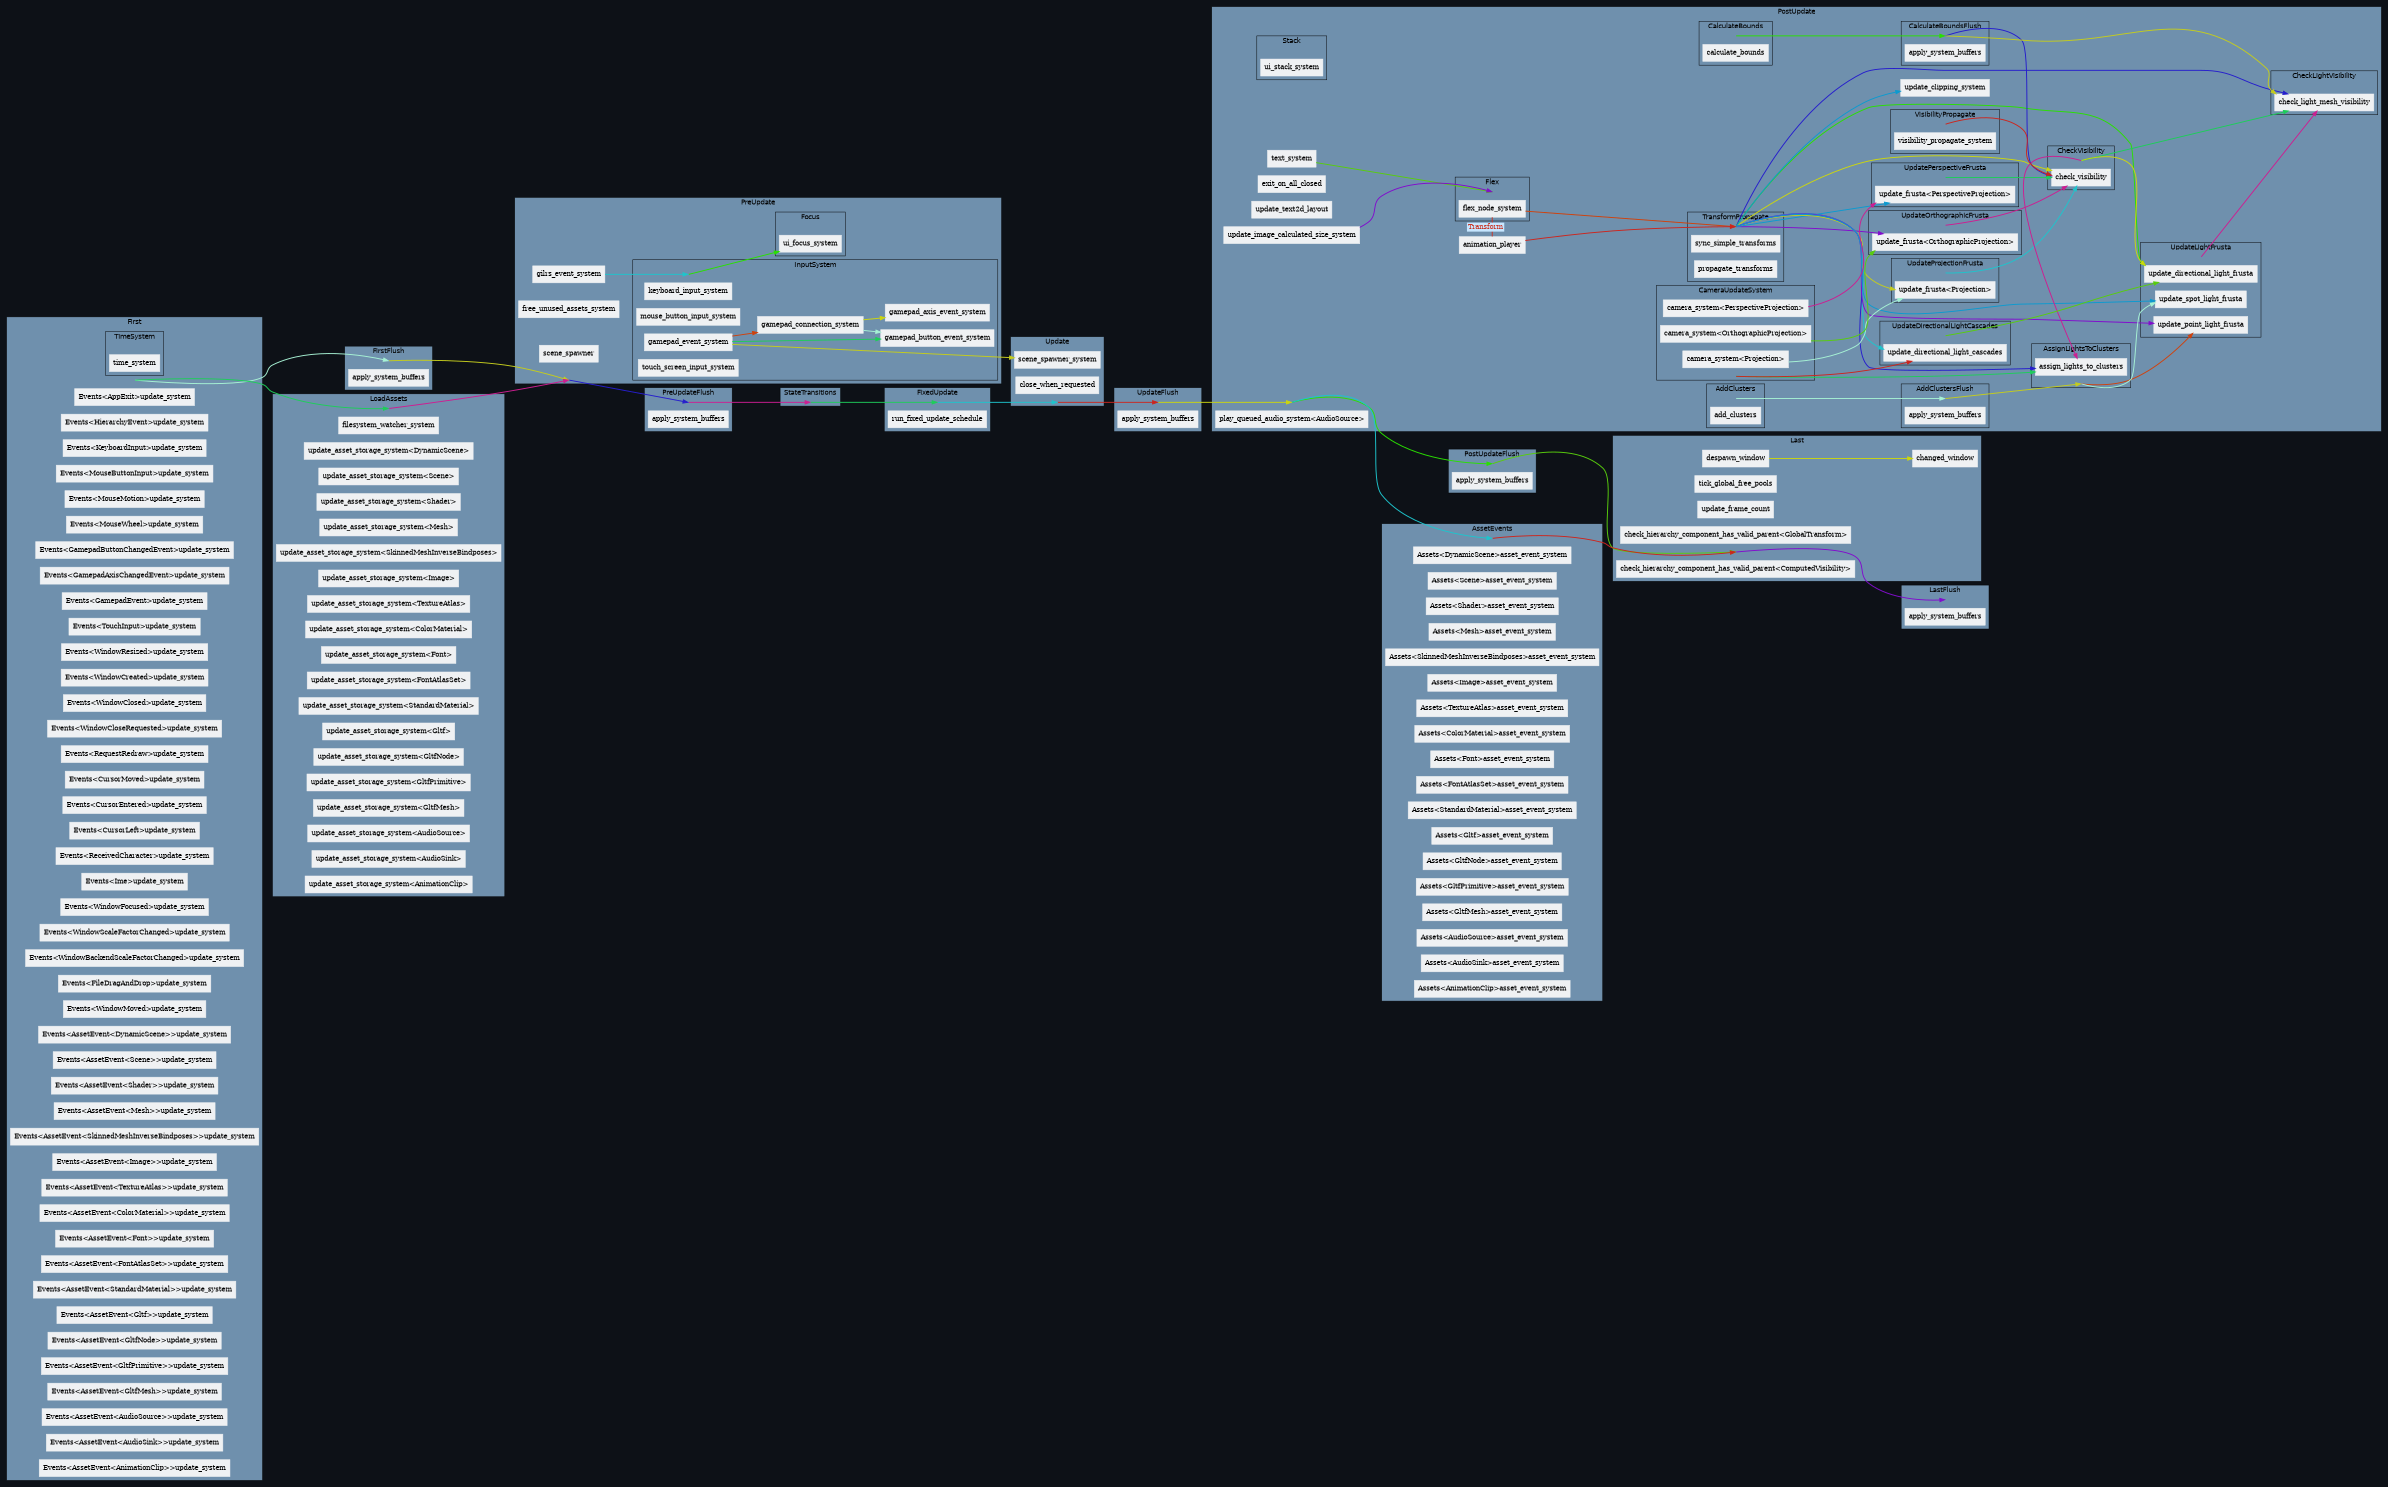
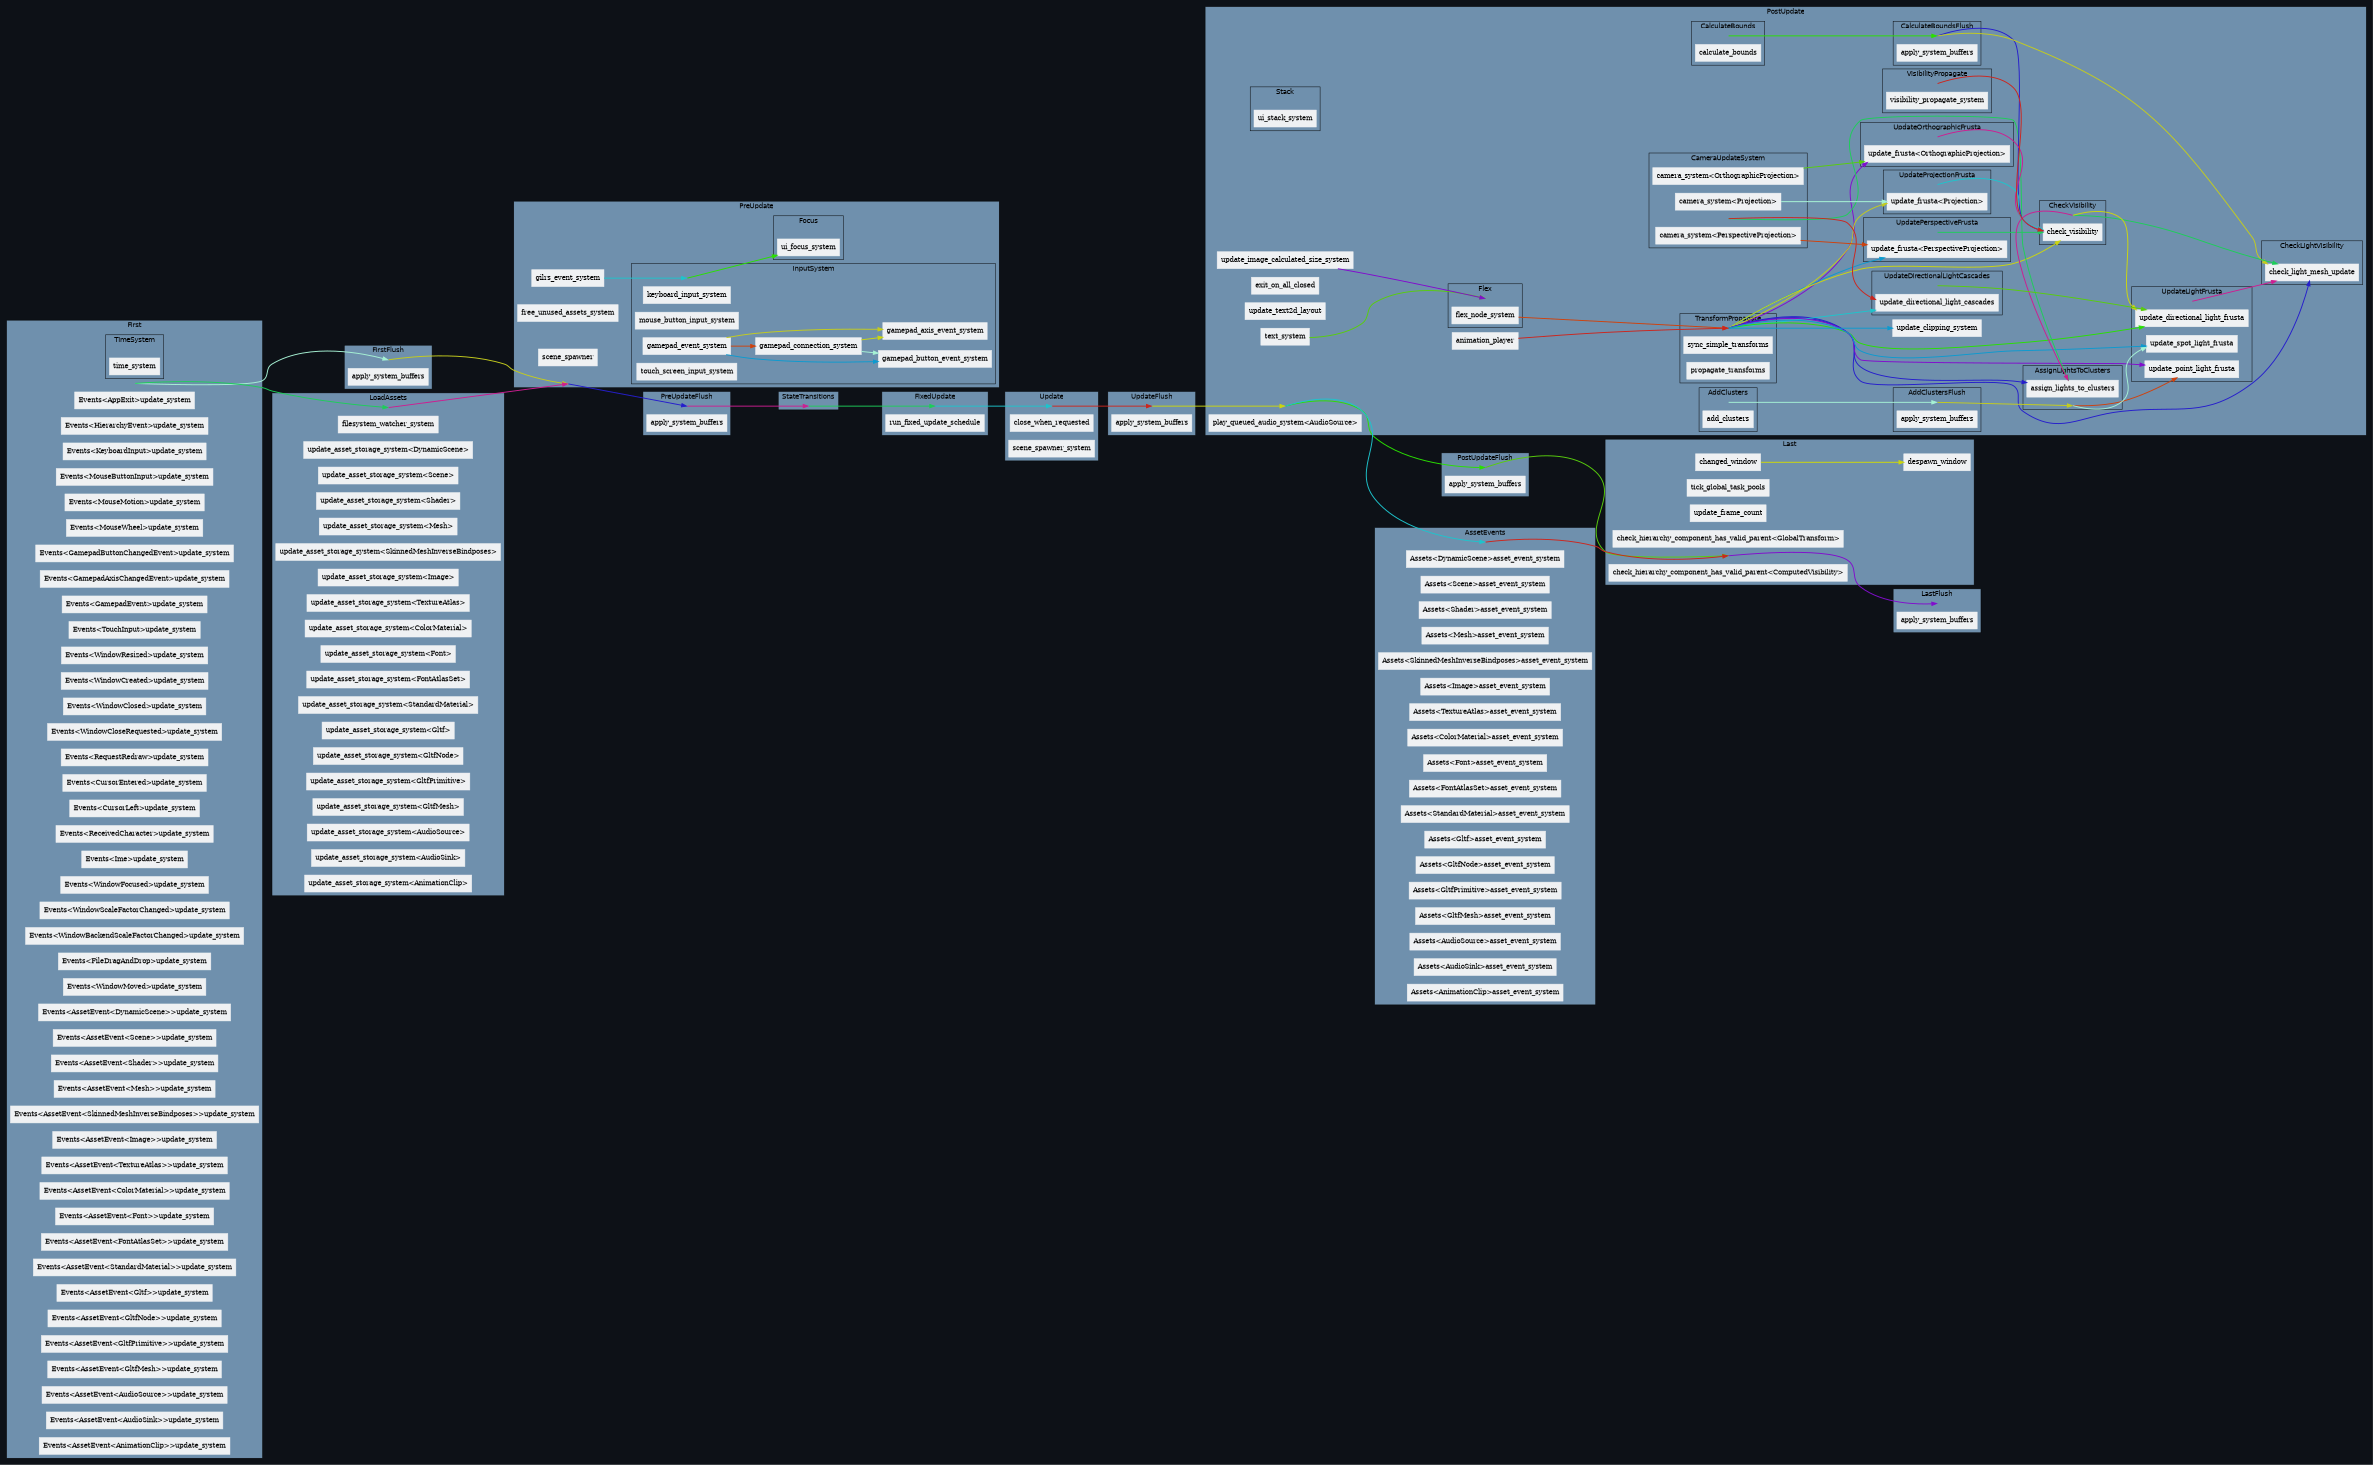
node "check_light_mesh_visibility": label "check_light_mesh_visibility" -> "check_light_mesh_update"
edge "flex_node_system" -- "animation_player": removed, label "Transform"
edge "camera_system<PerspectiveProjection>" -> "update_frusta<PerspectiveProjection>": color #cd1d91 -> #cf410c
edge "gamepad_event_system" -> "gamepad_button_event_system": color #1dcd59 -> #0c9acf
edge "gamepad_event_system" -> "scene_spawner_system": now "gamepad_event_system" -> "gamepad_axis_event_system"
edge "despawn_window" -> "changed_window": reversed
node "tick_global_free_pools": label "tick_global_free_pools" -> "tick_global_task_pools"
node "Events<CursorMoved>update_system": removed
